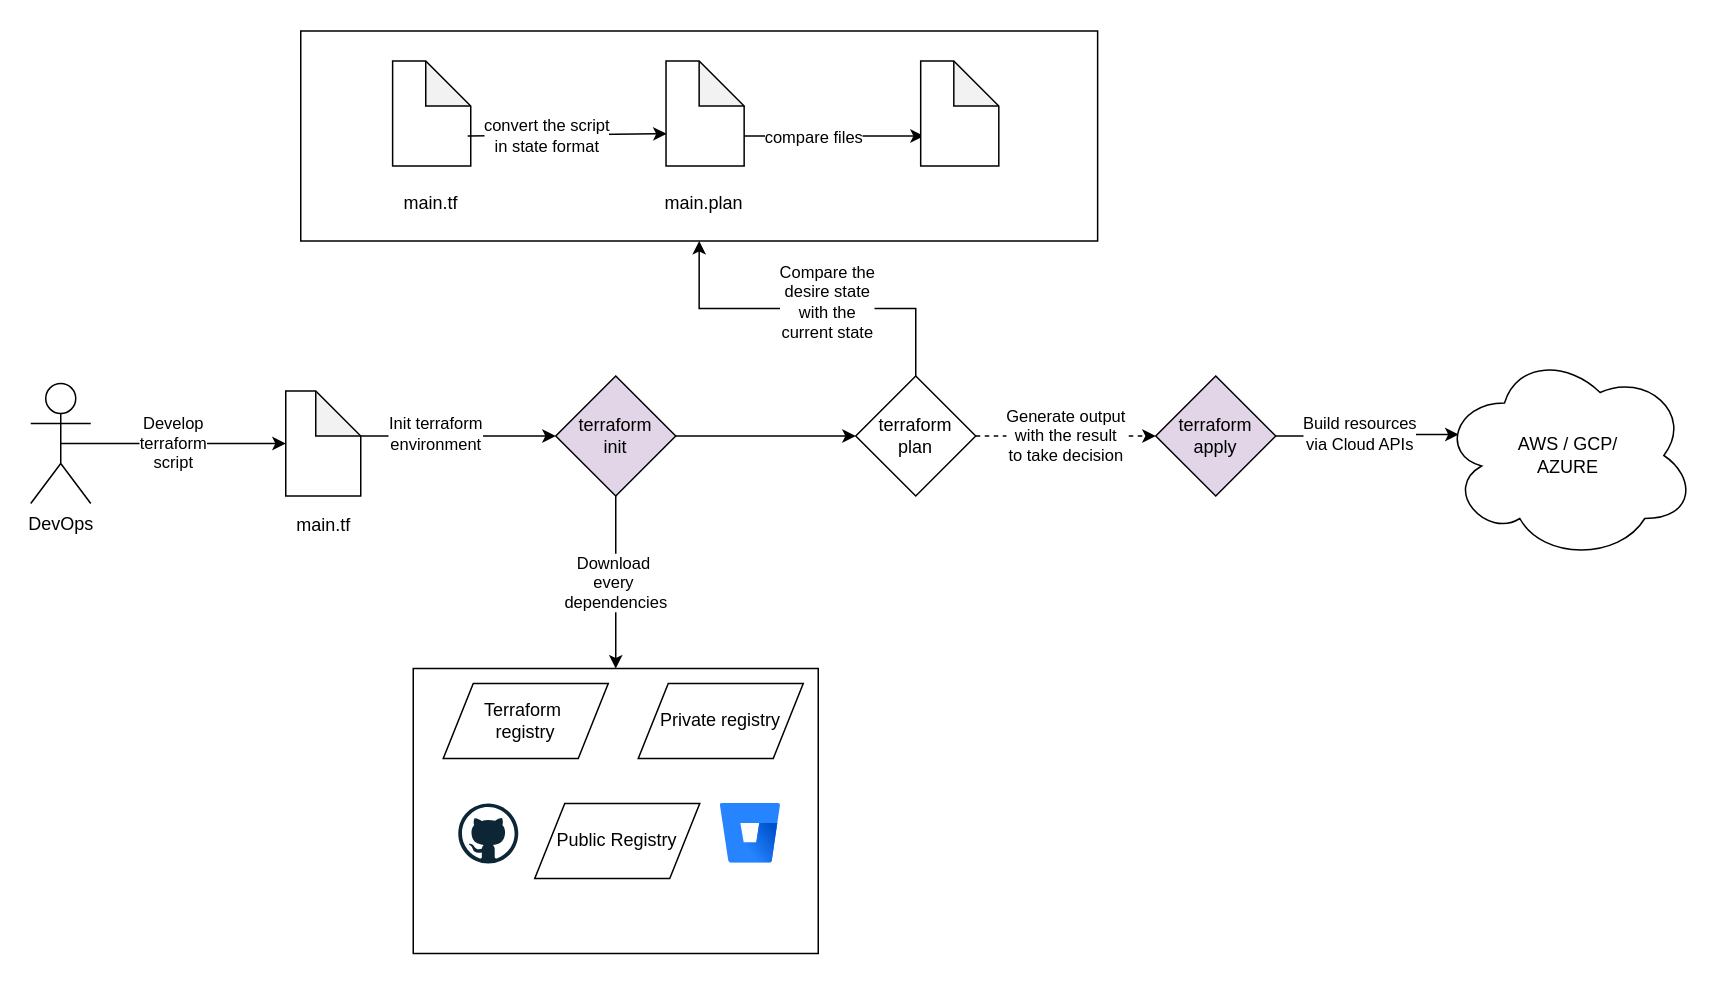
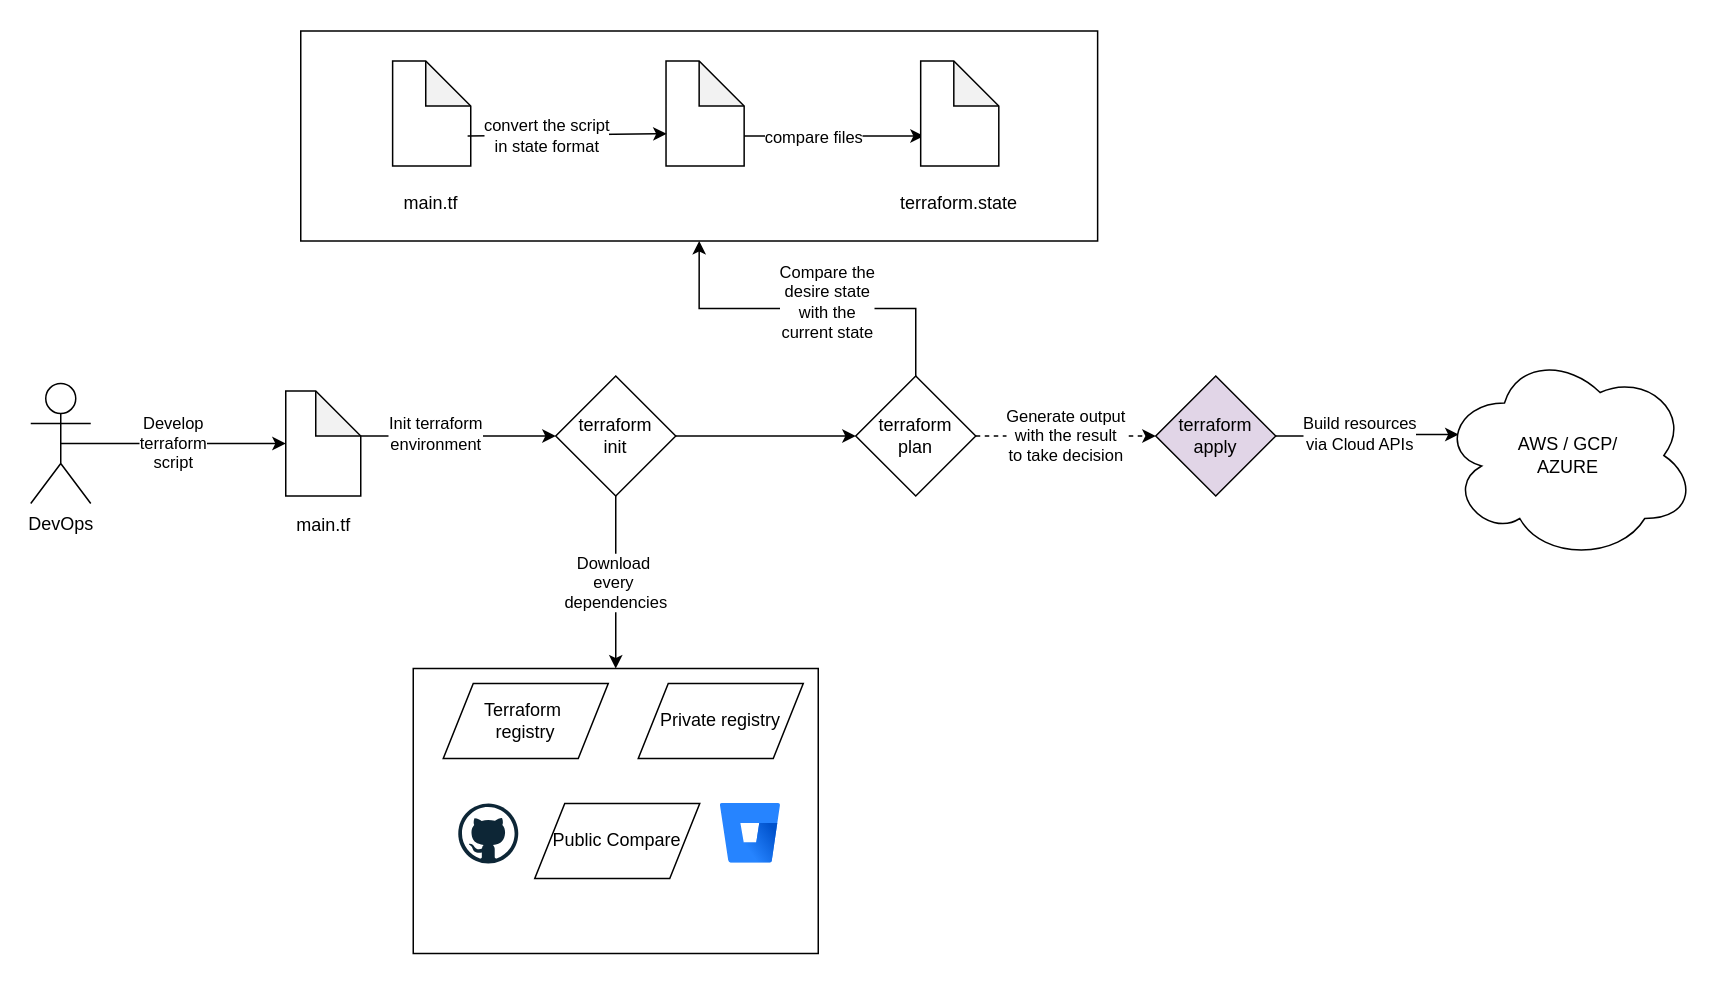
node "main.plan": removed
node "terraform.state": added
node "terraform init": fillcolor #e1d5e7 -> #ffffff
node "Public Registry": label "Public Registry" -> "Public Compare"
